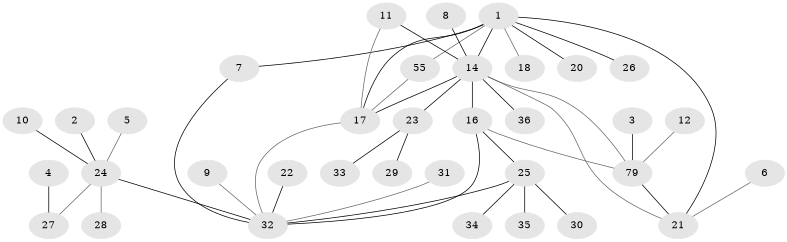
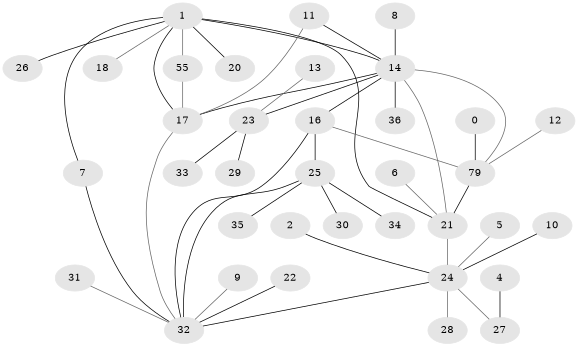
node "13": added
node "3": label "3" -> "0"
edge "21" -- "24": added
